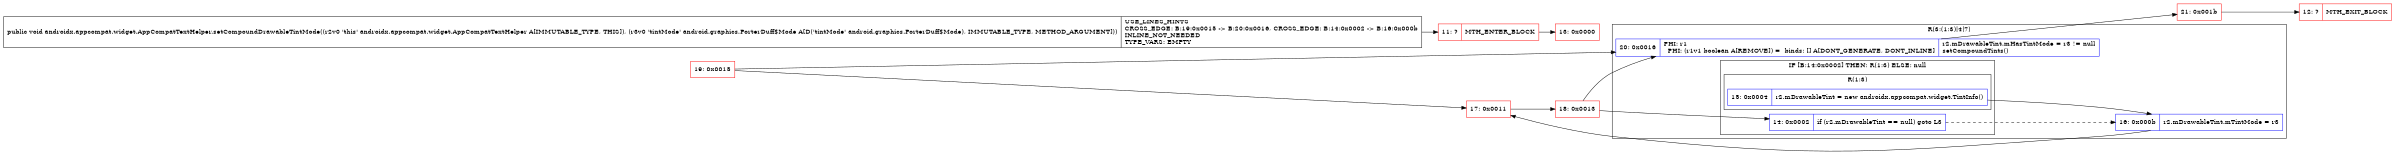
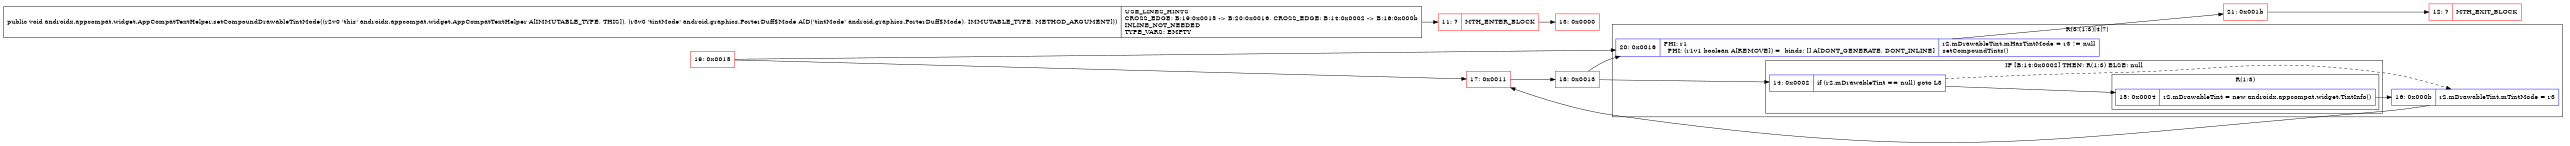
edge "14: 0x0002" -> "15: 0x0004": added
